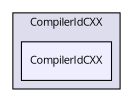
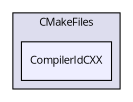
cluster "CompilerIdCXX": label "CompilerIdCXX" -> "CMakeFiles"
